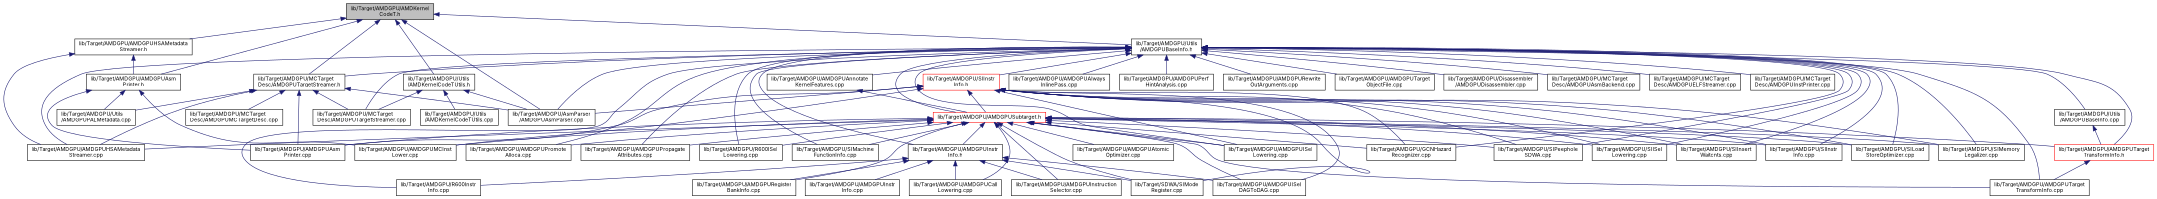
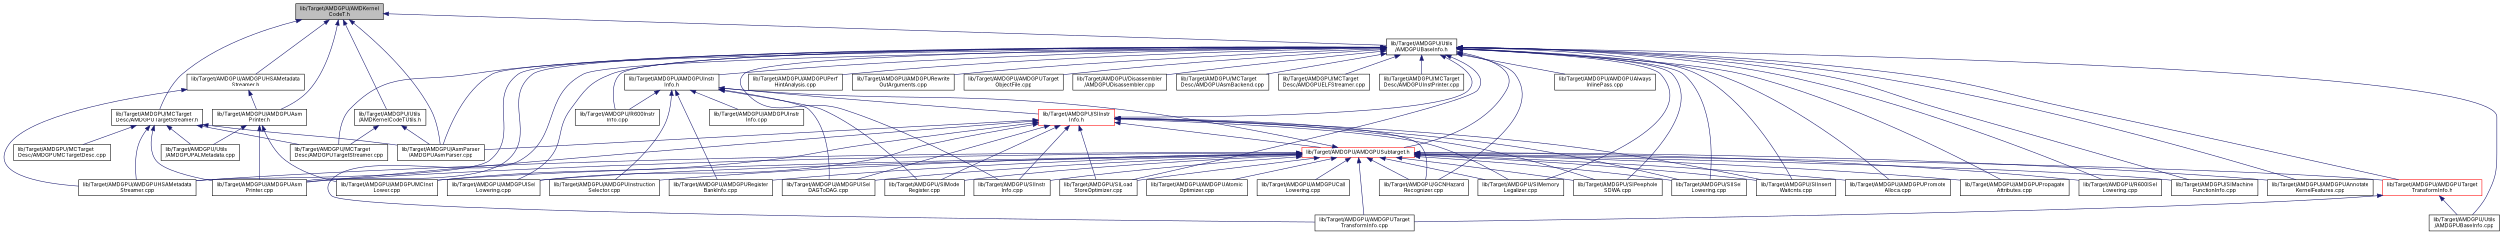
edge "lib/Target/AMDGPU/MCTarget Desc/AMDGPUTargetStreamer.h" -> "lib/Target/AMDGPU/Utils /AMDGPUBaseInfo.h": now "lib/Target/AMDGPU/AMDGPUAsm Printer.cpp" -> "lib/Target/AMDGPU/Utils /AMDGPUBaseInfo.h"
edge "lib/Target/AMDGPU/AMDGPUSubtarget.h" -> "lib/Target/AMDGPU/AMDGPUAnnotate KernelFeatures.cpp": reversed
node "lib/Target/AMDGPU/Utils /AMDKernelCodeTUtils.cpp": removed
edge "lib/Target/AMDGPU/AMDGPUTarget TransformInfo.h" -> "lib/Target/AMDGPU/Utils /AMDGPUBaseInfo.cpp": reversed
edge "lib/Target/AMDGPU/AMDGPUCall Lowering.cpp" -> "lib/Target/AMDGPU/AMDGPUInstr Info.h": now "lib/Target/AMDGPU/SIInstr Info.h" -> "lib/Target/AMDGPU/AMDGPUInstr Info.h"
node "lib/Target/SDWA/SIMode Register.cpp": label "lib/Target/SDWA/SIMode Register.cpp" -> "lib/Target/AMDGPU/SIMode Register.cpp"
